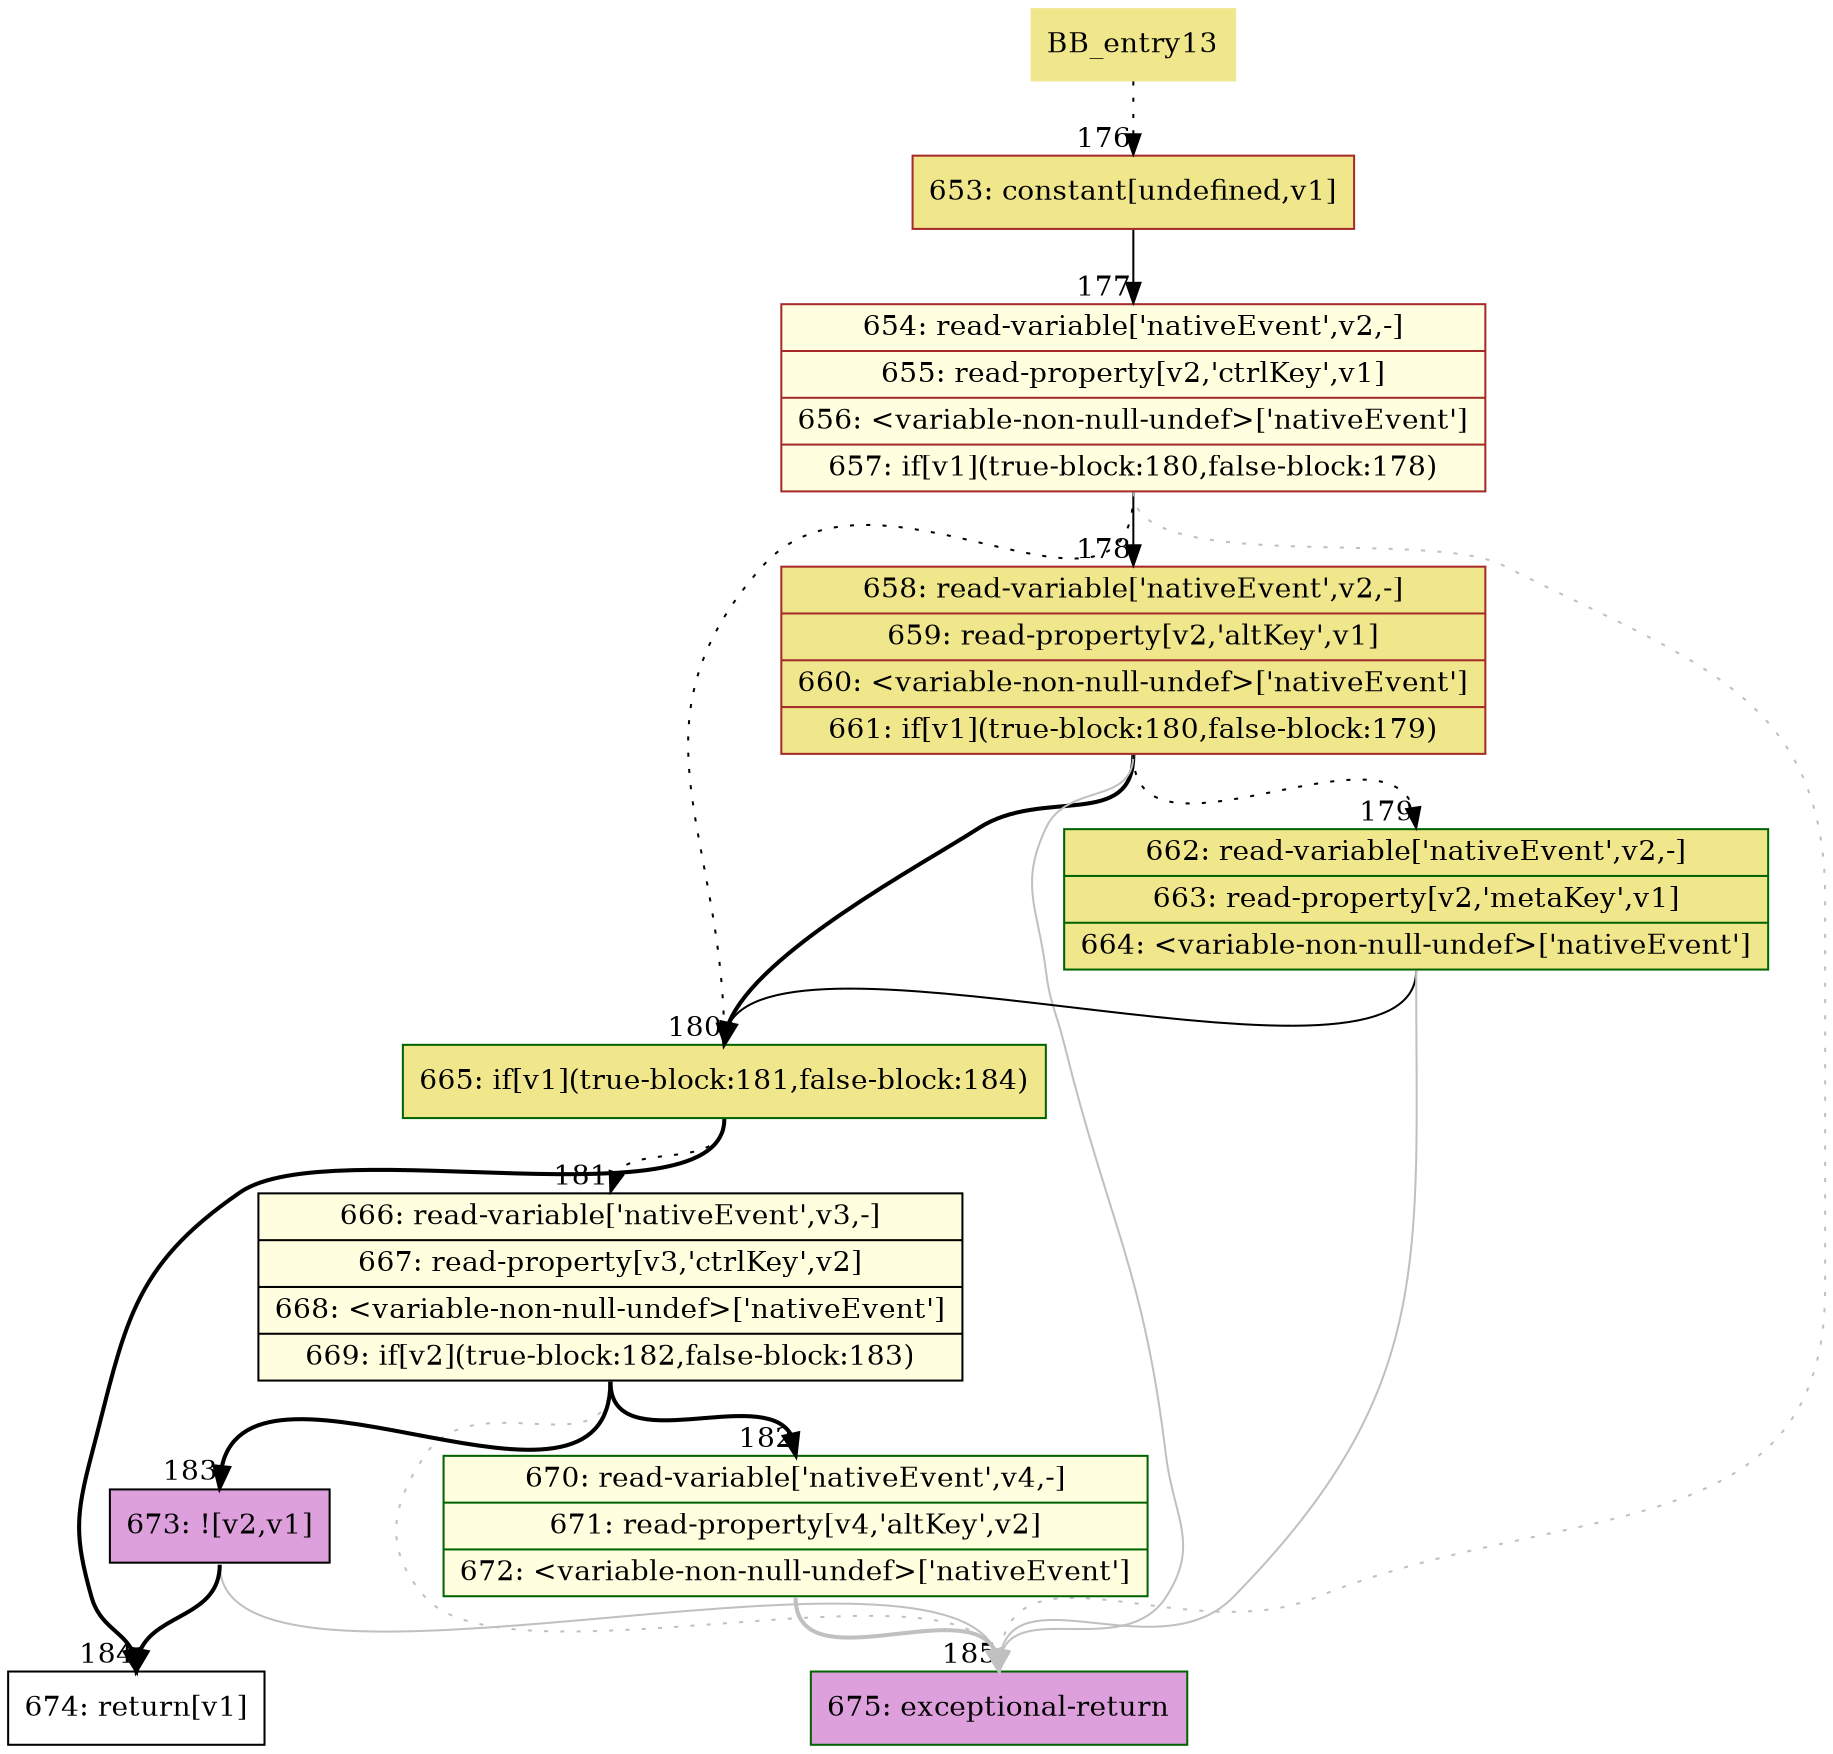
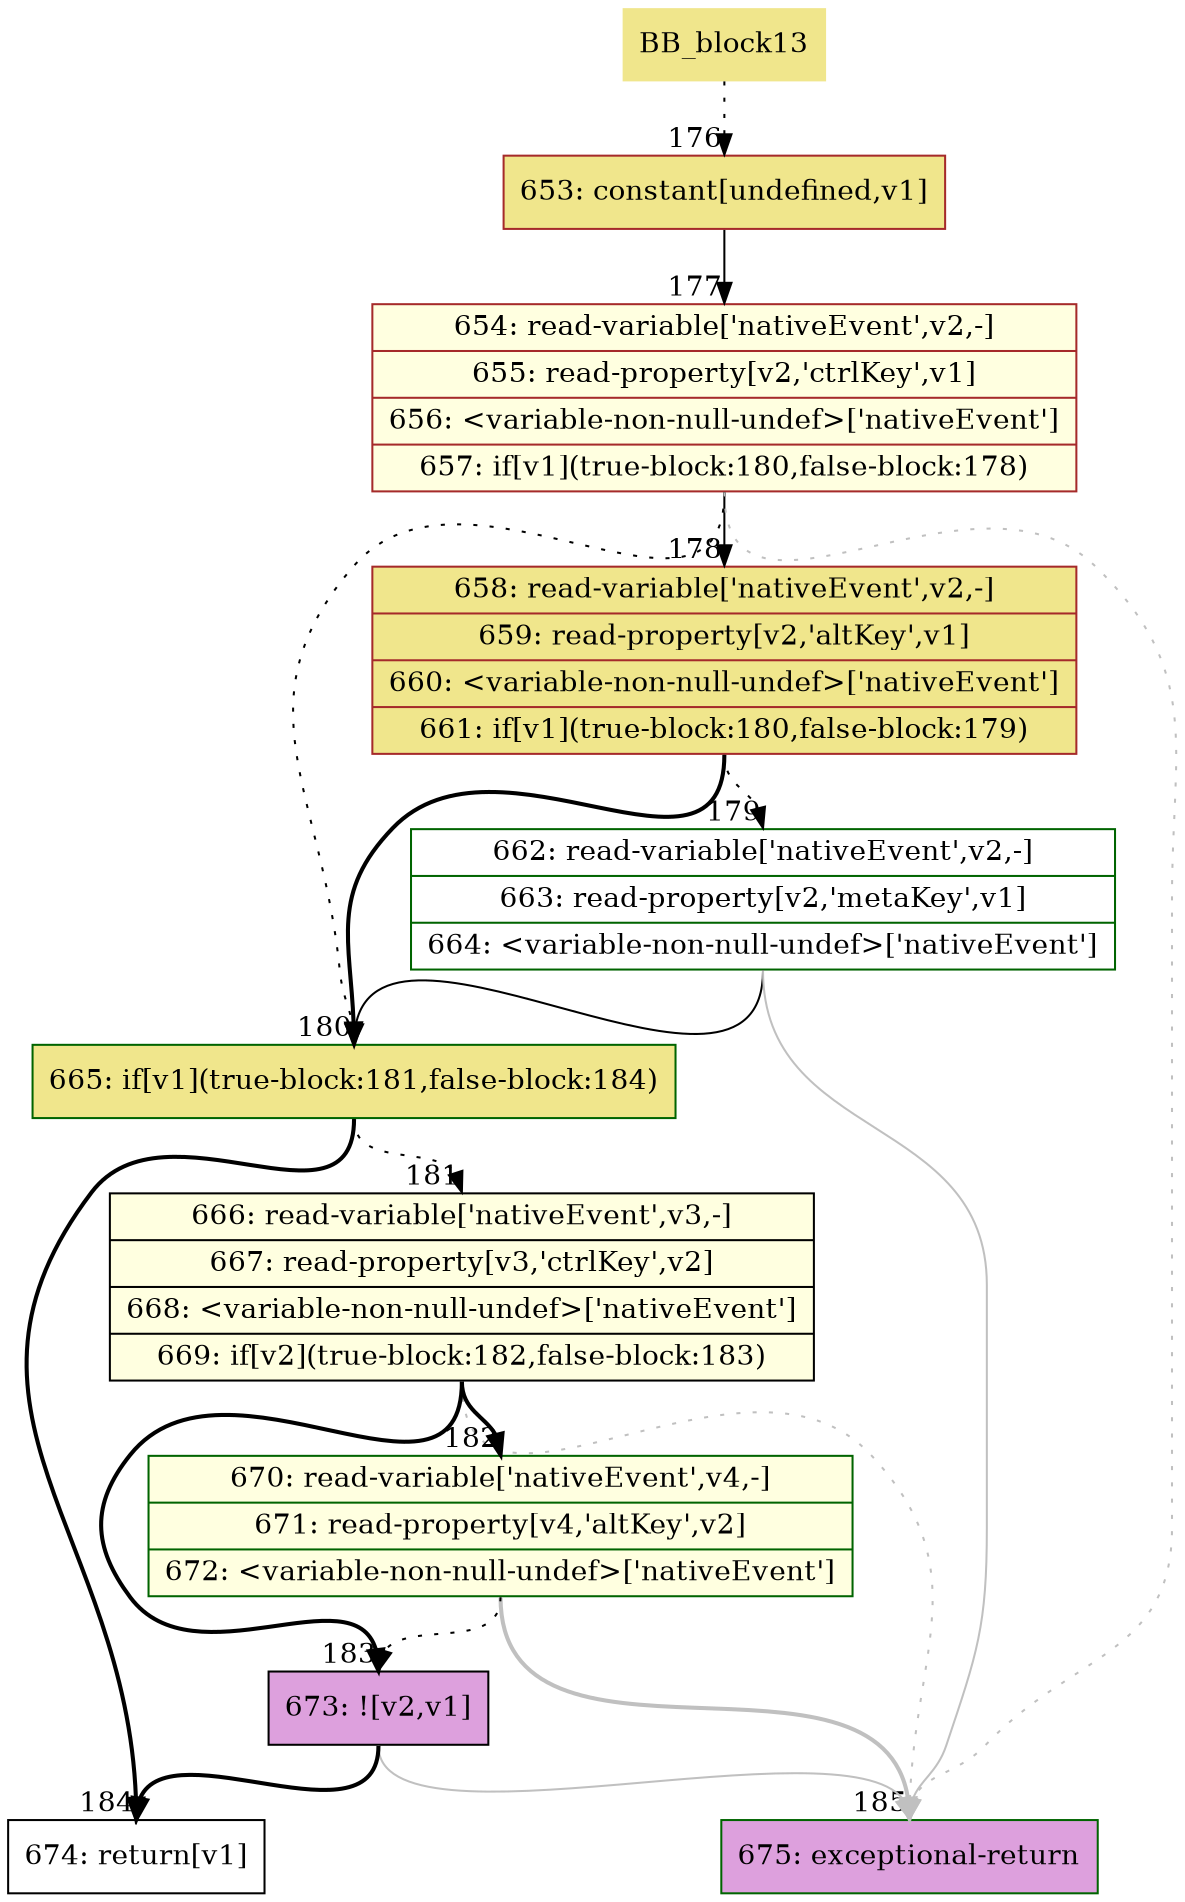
node "BB_entry13": label "BB_entry13" -> "BB_block13"
node "662: read-variable['nativeEvent',v2,-]": fillcolor khaki -> white
edge "658: read-variable['nativeEvent',v2,-]" -> "675: exceptional-return": removed
edge "670: read-variable['nativeEvent',v4,-]" -> "673: ![v2,v1]": added
